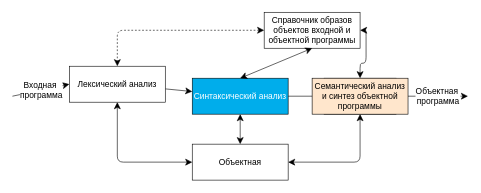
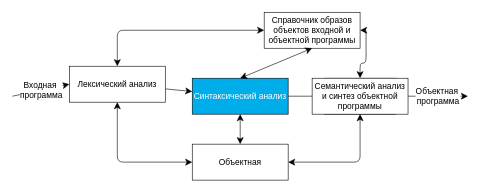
edge "Справочник образов объектов входной и объектной программы" -- "Лексический анализ": style dashed -> solid
node "Семантический анализ и синтез объектной программы": fillcolor #ffe6cc -> #ffffff
